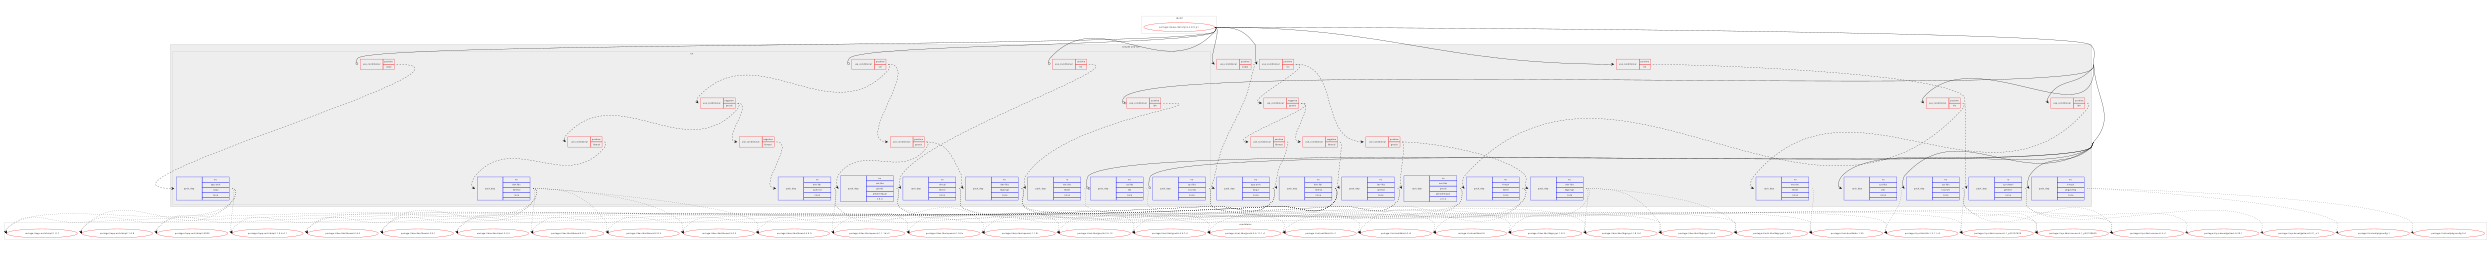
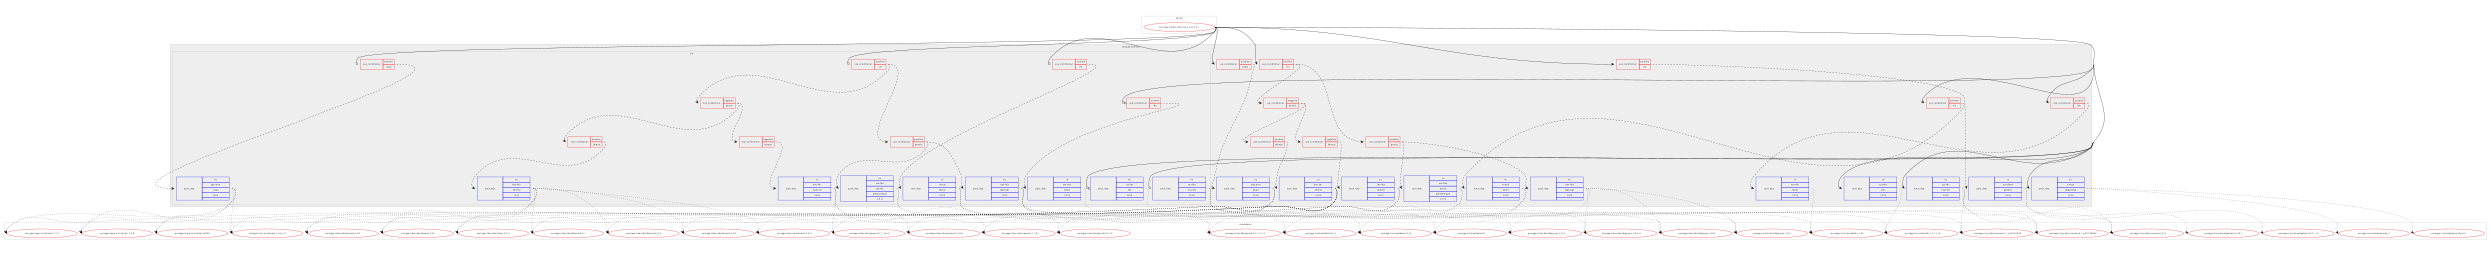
node "portage://app-arch/bzip2-1.0.6-r11": label "portage://app-arch/bzip2-1.0.6-r11" -> "portage://nls-arch/bzip2-1.0.6-r11"
node "portage://net-libs/gnutls-3.6.7-r1": removed
